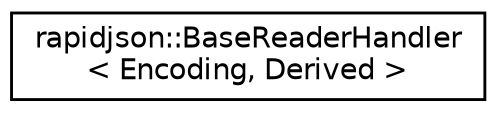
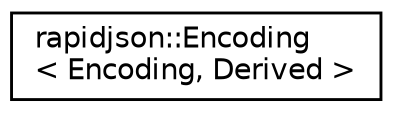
node "rapidjson::BaseReaderHandler < Encoding, Derived >": label "rapidjson::BaseReaderHandler < Encoding, Derived >" -> "rapidjson::Encoding < Encoding, Derived >"
